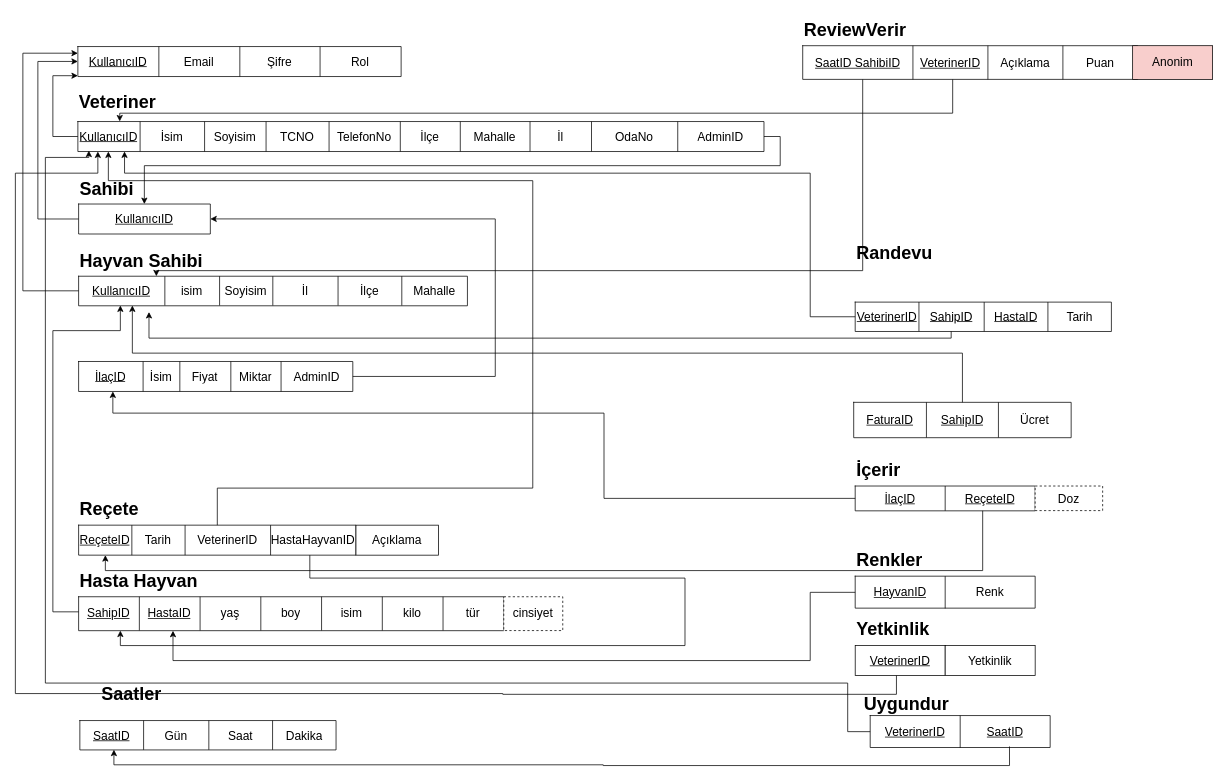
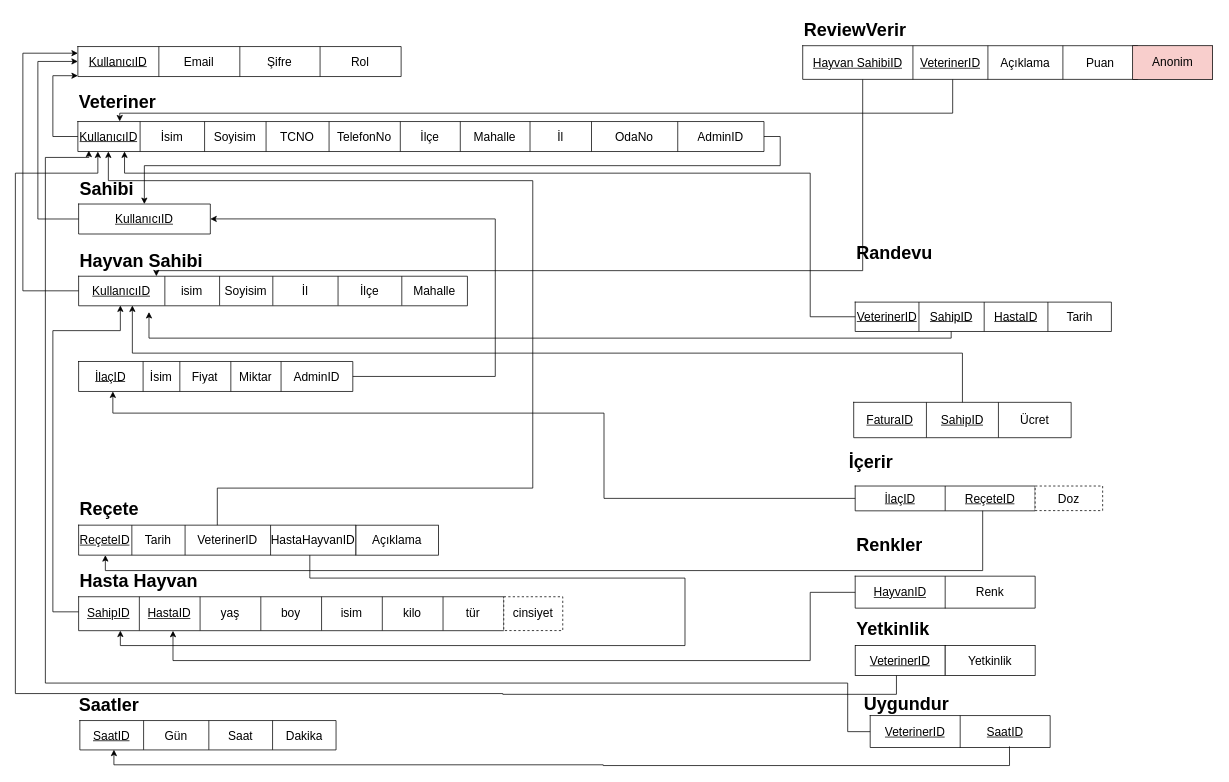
node "SaatID SahibiID": label "SaatID SahibiID" -> "Hayvan SahibiID"
node "İçerir": moved (893, 470) -> (885, 462)
node "Renkler": moved (893, 560) -> (893, 545)
node "Saatler": moved (154, 694) -> (131, 706)
